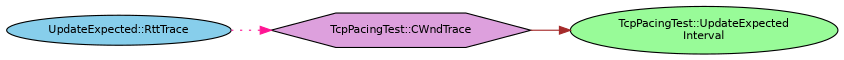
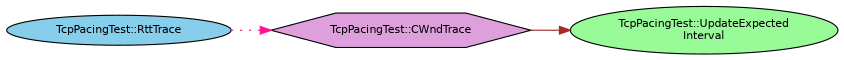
node "UpdateExpected::RttTrace": label "UpdateExpected::RttTrace" -> "TcpPacingTest::RttTrace"
